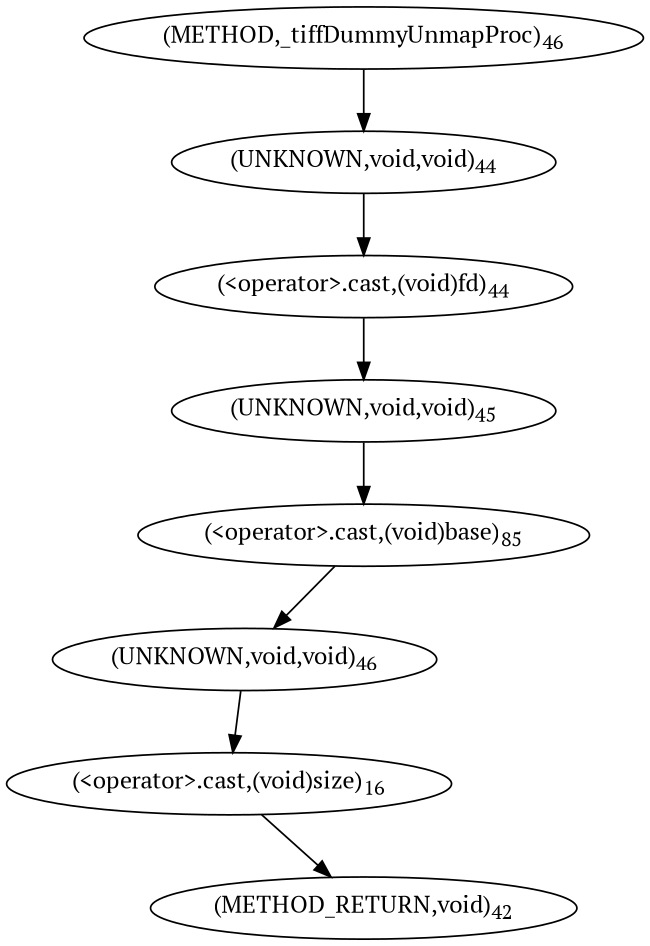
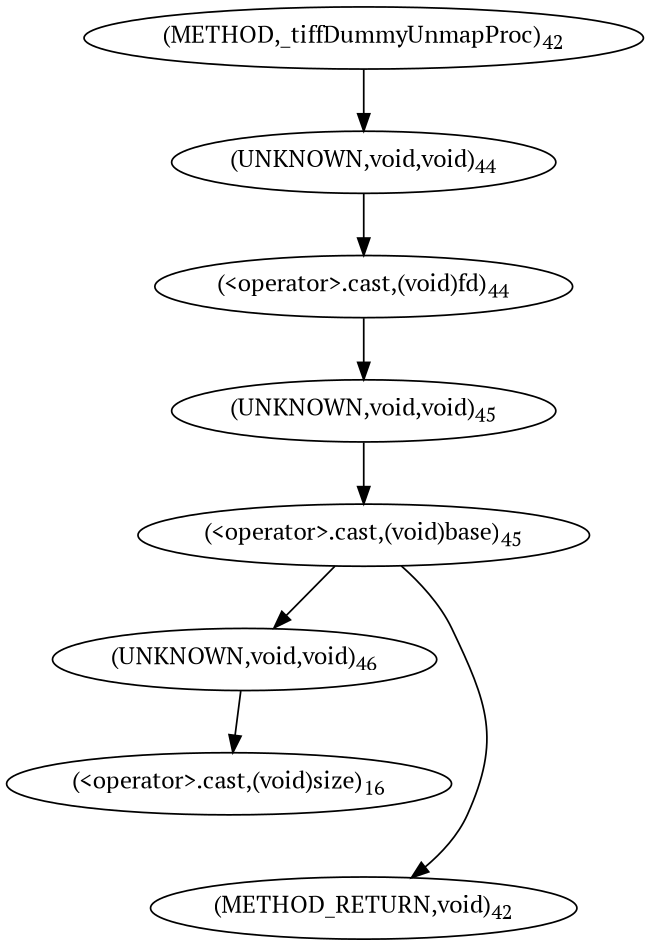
node "(METHOD,_tiffDummyUnmapProc)": text "46" -> "42"
node "(<operator>.cast,(void)base)": text "85" -> "45"
edge "(<operator>.cast,(void)size)" -> "(METHOD_RETURN,void)": now "(<operator>.cast,(void)base)" -> "(METHOD_RETURN,void)"
